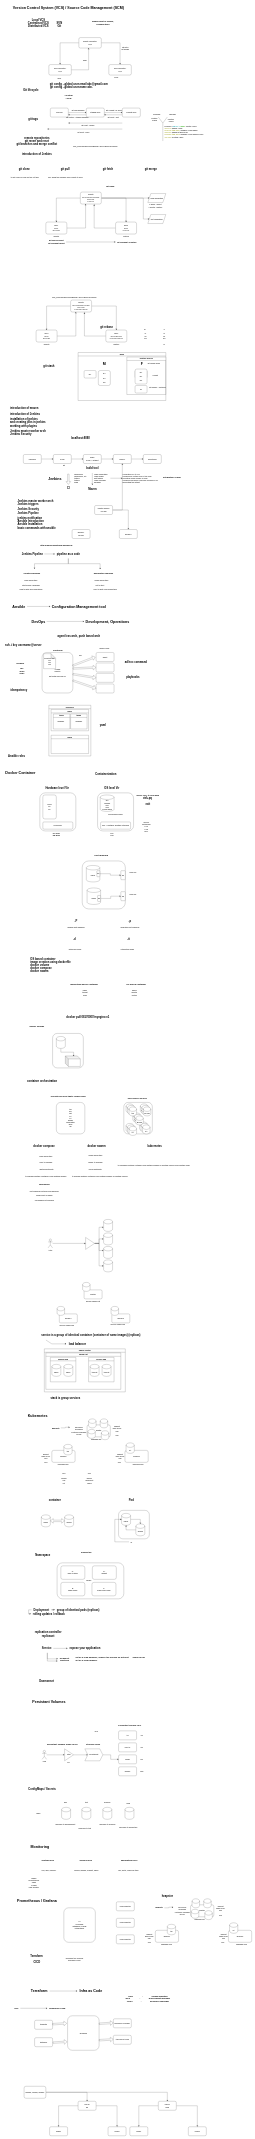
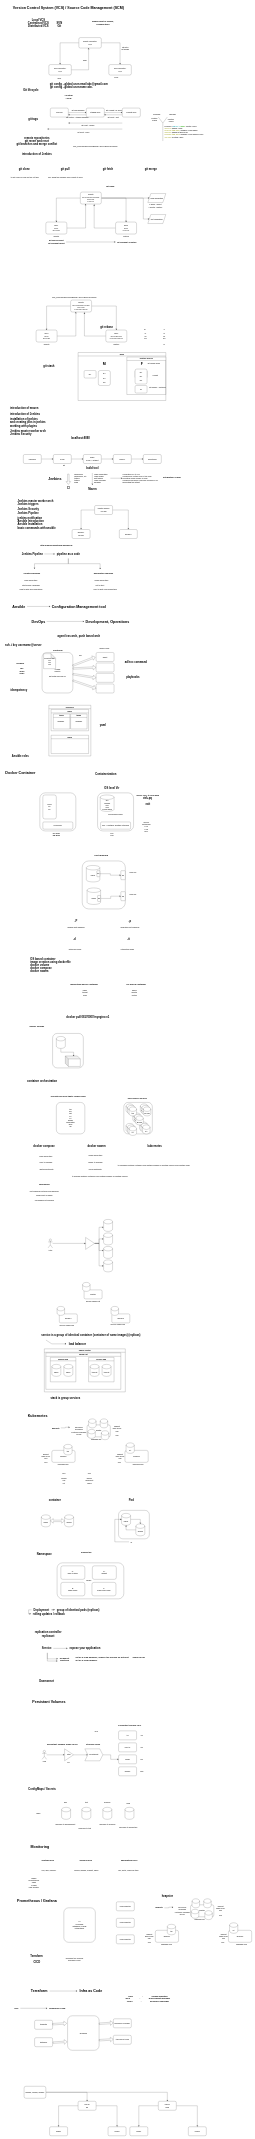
edge "master jenkins 1G ram" -> "Deploy": now "master jenkins 1G ram" -> "worker1 2g ram"
node "Ansible roles": moved (17, 757) -> (20, 757)
node "Hardware level Vir": removed
node "to manage multiple containers from multiple images": removed
node "Namespace": moved (43, 1556) -> (44, 1555)
